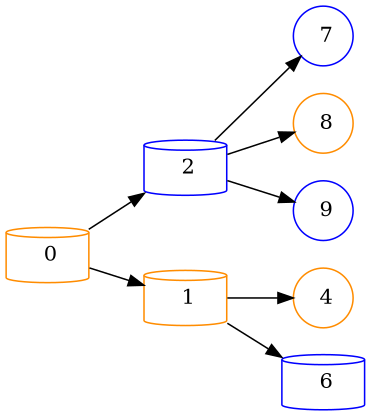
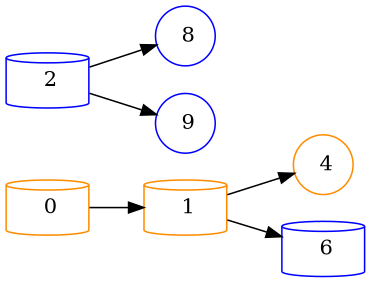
node "7": removed
node "8": color darkorange -> blue
edge "0" -> "2": removed
